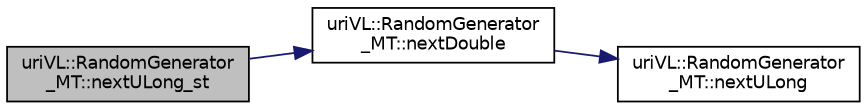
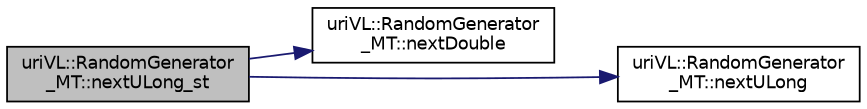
edge "uriVL::RandomGenerator _MT::nextDouble" -> "uriVL::RandomGenerator _MT::nextULong": now "uriVL::RandomGenerator _MT::nextULong_st" -> "uriVL::RandomGenerator _MT::nextULong"
